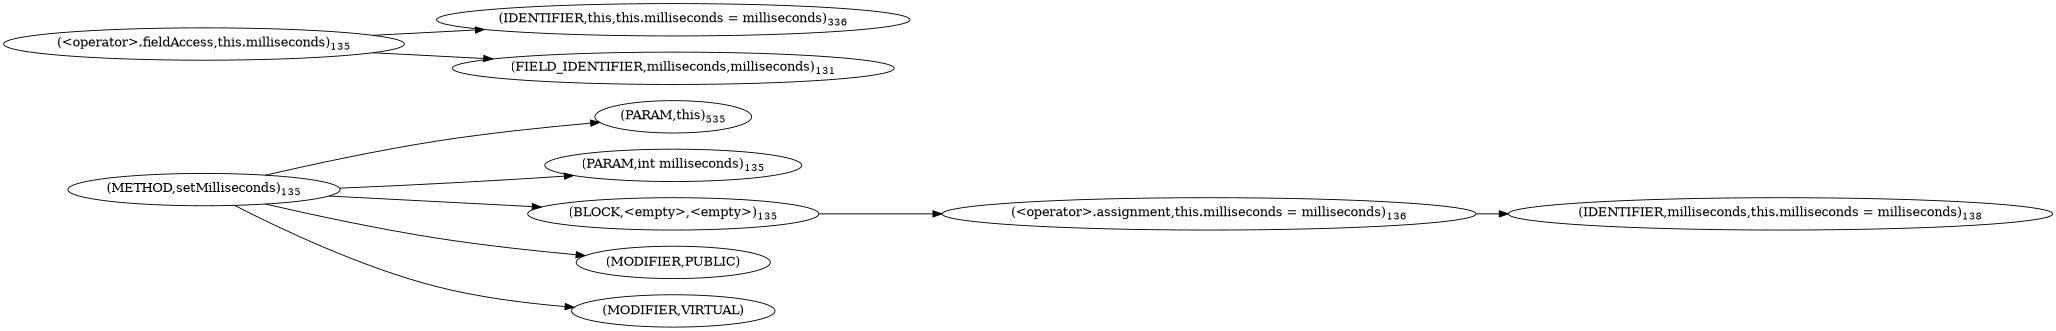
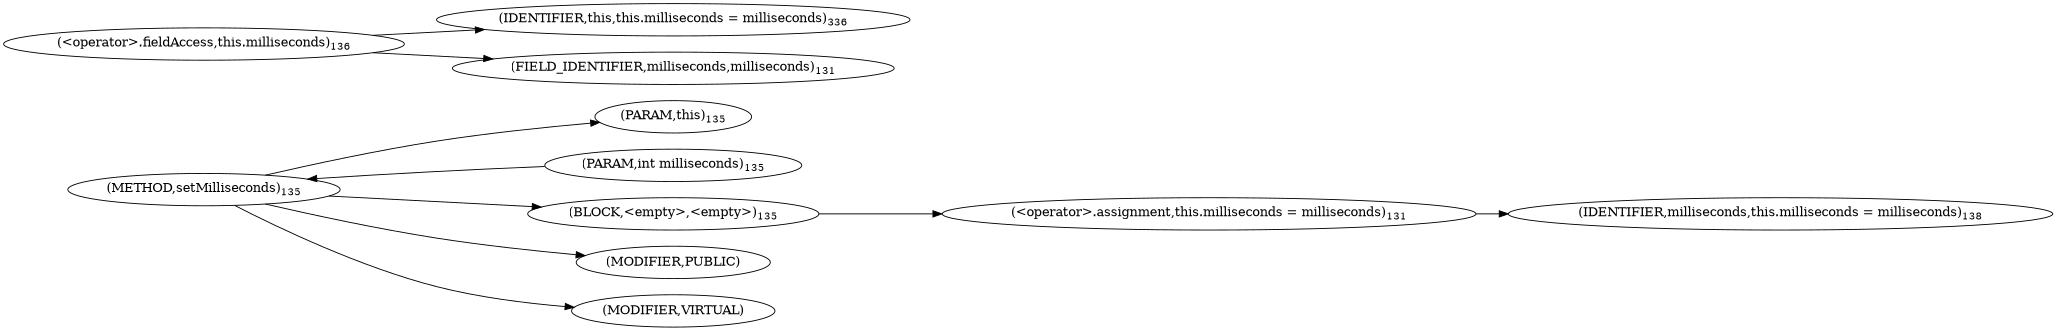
node "(<operator>.fieldAccess,this.milliseconds)": text "135" -> "136"
node "(PARAM,this)": text "535" -> "135"
edge "(METHOD,setMilliseconds)" -> "(PARAM,int milliseconds)": reversed
node "(<operator>.assignment,this.milliseconds = milliseconds)": text "136" -> "131"
